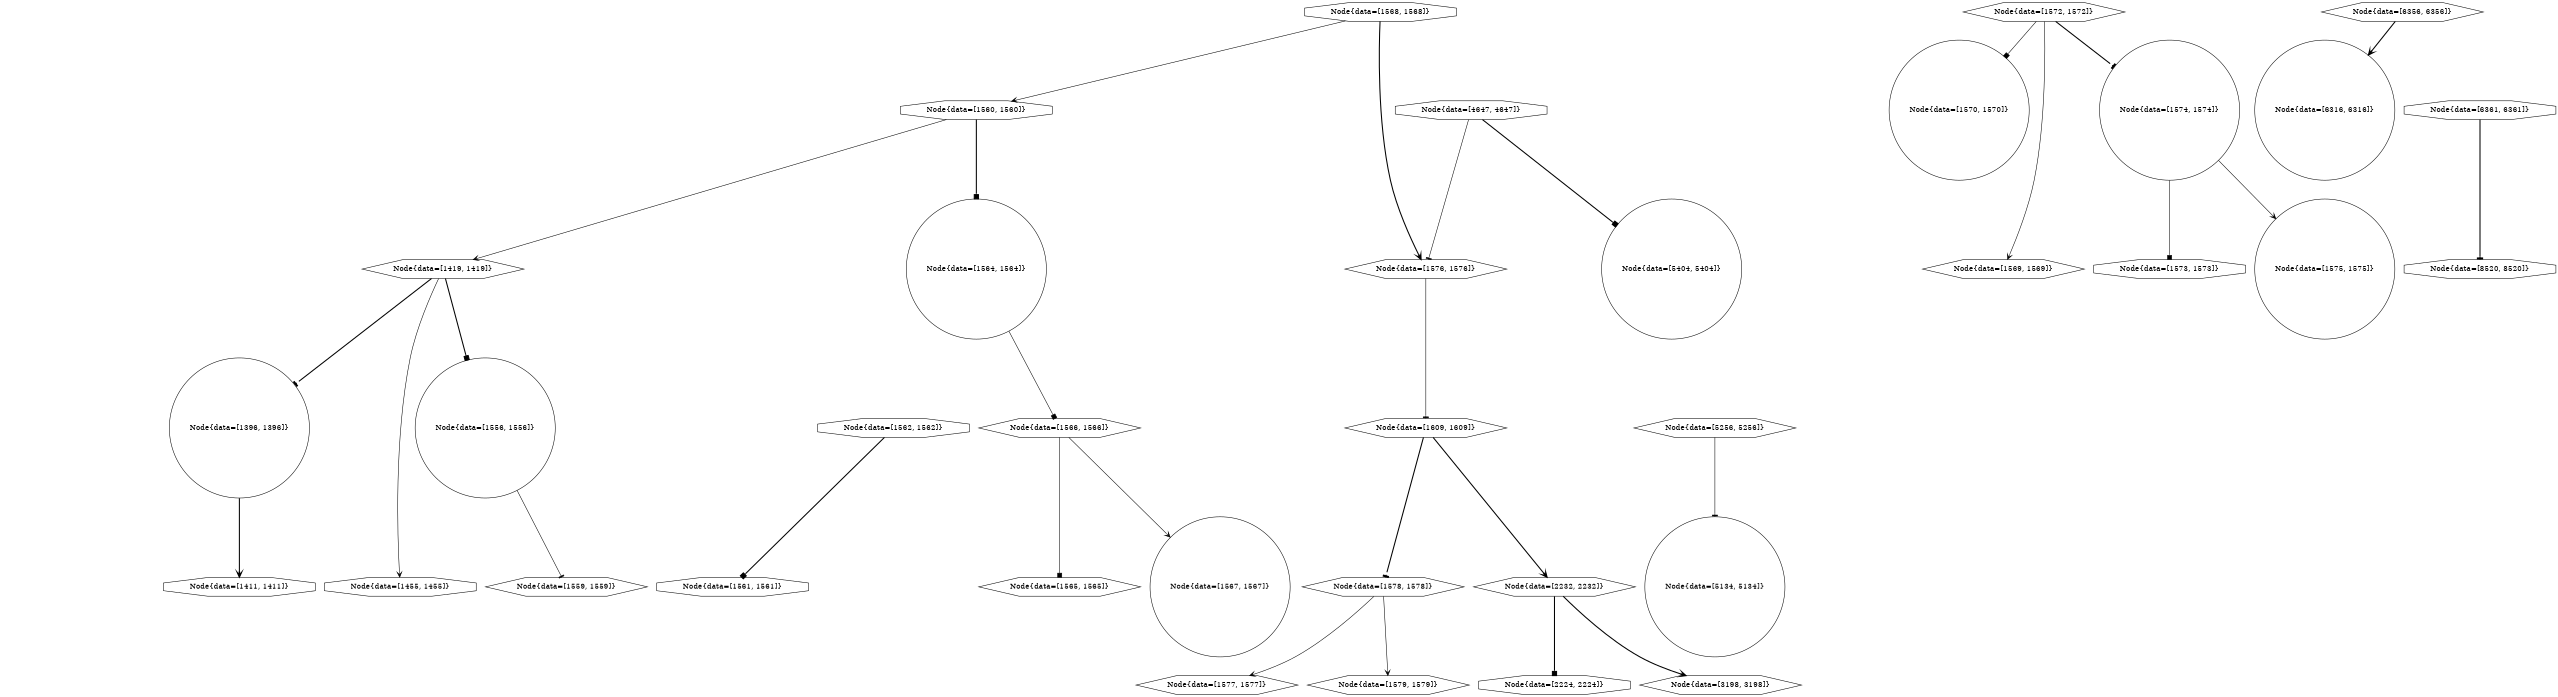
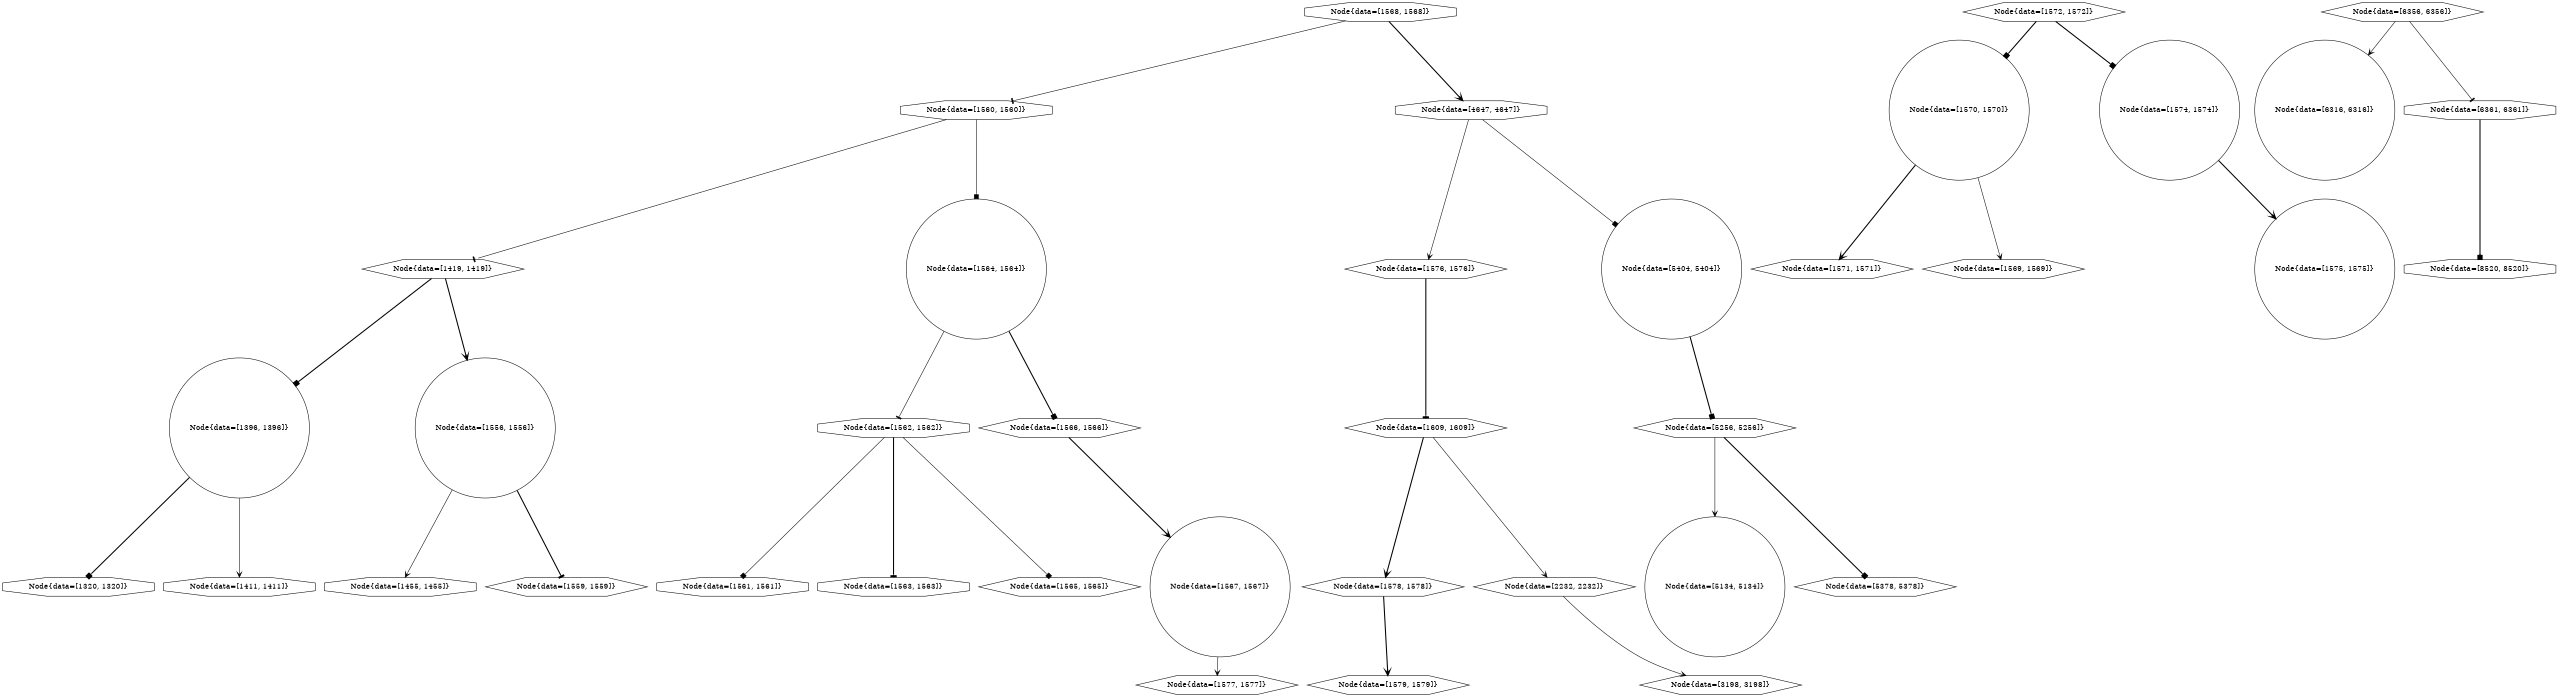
edge "Node{data=[6356, 6356]}" -> "Node{data=[6316, 6316]}": style bold -> solid
edge "Node{data=[1572, 1572]}" -> "Node{data=[1570, 1570]}": style solid -> bold
edge "Node{data=[1572, 1572]}" -> "Node{data=[1574, 1574]}": arrowhead tee -> box
edge "Node{data=[6356, 6356]}" -> "Node{data=[6361, 6361]}": added
edge "Node{data=[1568, 1568]}" -> "Node{data=[1560, 1560]}": arrowhead vee -> tee
edge "Node{data=[1572, 1572]}" -> "Node{data=[1569, 1569]}": now "Node{data=[1570, 1570]}" -> "Node{data=[1569, 1569]}"
edge "Node{data=[1568, 1568]}" -> "Node{data=[1576, 1576]}": now "Node{data=[1568, 1568]}" -> "Node{data=[4647, 4647]}"
edge "Node{data=[1560, 1560]}" -> "Node{data=[1564, 1564]}": style bold -> solid
edge "Node{data=[4647, 4647]}" -> "Node{data=[5404, 5404]}": style bold -> solid
edge "Node{data=[4647, 4647]}" -> "Node{data=[1576, 1576]}": arrowhead tee -> vee
edge "Node{data=[1574, 1574]}" -> "Node{data=[1575, 1575]}": style solid -> bold
edge "Node{data=[6361, 6361]}" -> "Node{data=[8520, 8520]}": arrowhead tee -> box
edge "Node{data=[1560, 1560]}" -> "Node{data=[1419, 1419]}": arrowhead vee -> tee
node "Node{data=[1571, 1571]}": added
node "Node{data=[1573, 1573]}": removed
edge "Node{data=[1419, 1419]}" -> "Node{data=[1556, 1556]}": arrowhead box -> vee
edge "Node{data=[1419, 1419]}" -> "Node{data=[1396, 1396]}": arrowhead tee -> box
edge "Node{data=[1576, 1576]}" -> "Node{data=[1609, 1609]}": style solid -> bold
edge "Node{data=[1564, 1564]}" -> "Node{data=[1566, 1566]}": style solid -> bold
edge "Node{data=[1564, 1564]}" -> "Node{data=[1562, 1562]}": added
edge "Node{data=[5404, 5404]}" -> "Node{data=[5256, 5256]}": added
edge "Node{data=[1419, 1419]}" -> "Node{data=[1455, 1455]}": now "Node{data=[1556, 1556]}" -> "Node{data=[1455, 1455]}"
edge "Node{data=[5256, 5256]}" -> "Node{data=[5134, 5134]}": arrowhead tee -> vee
edge "Node{data=[1566, 1566]}" -> "Node{data=[1567, 1567]}": style solid -> bold
edge "Node{data=[1566, 1566]}" -> "Node{data=[1565, 1565]}": now "Node{data=[1562, 1562]}" -> "Node{data=[1565, 1565]}"
edge "Node{data=[1609, 1609]}" -> "Node{data=[1578, 1578]}": arrowhead tee -> vee
edge "Node{data=[1609, 1609]}" -> "Node{data=[2232, 2232]}": style bold -> solid
edge "Node{data=[1562, 1562]}" -> "Node{data=[1561, 1561]}": style bold -> solid
edge "Node{data=[1556, 1556]}" -> "Node{data=[1559, 1559]}": style solid -> bold
edge "Node{data=[1396, 1396]}" -> "Node{data=[1411, 1411]}": style bold -> solid
node "Node{data=[1320, 1320]}": added
node "Node{data=[1563, 1563]}": added
node "Node{data=[5378, 5378]}": added
edge "Node{data=[1578, 1578]}" -> "Node{data=[1579, 1579]}": style solid -> bold
edge "Node{data=[1578, 1578]}" -> "Node{data=[1577, 1577]}": now "Node{data=[1567, 1567]}" -> "Node{data=[1577, 1577]}"
edge "Node{data=[2232, 2232]}" -> "Node{data=[3198, 3198]}": style bold -> solid
node "Node{data=[2224, 2224]}": removed
